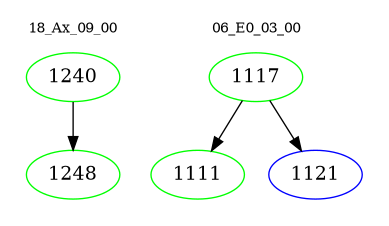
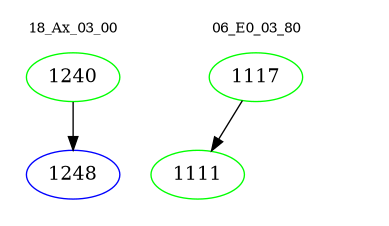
cluster "18_Ax_09_00": label "18_Ax_09_00" -> "18_Ax_03_00"
cluster "06_E0_03_00": label "06_E0_03_00" -> "06_E0_03_80"
node "1248": color green -> blue
node "1121": removed
